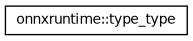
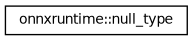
node "onnxruntime::type_type": label "onnxruntime::type_type" -> "onnxruntime::null_type"
